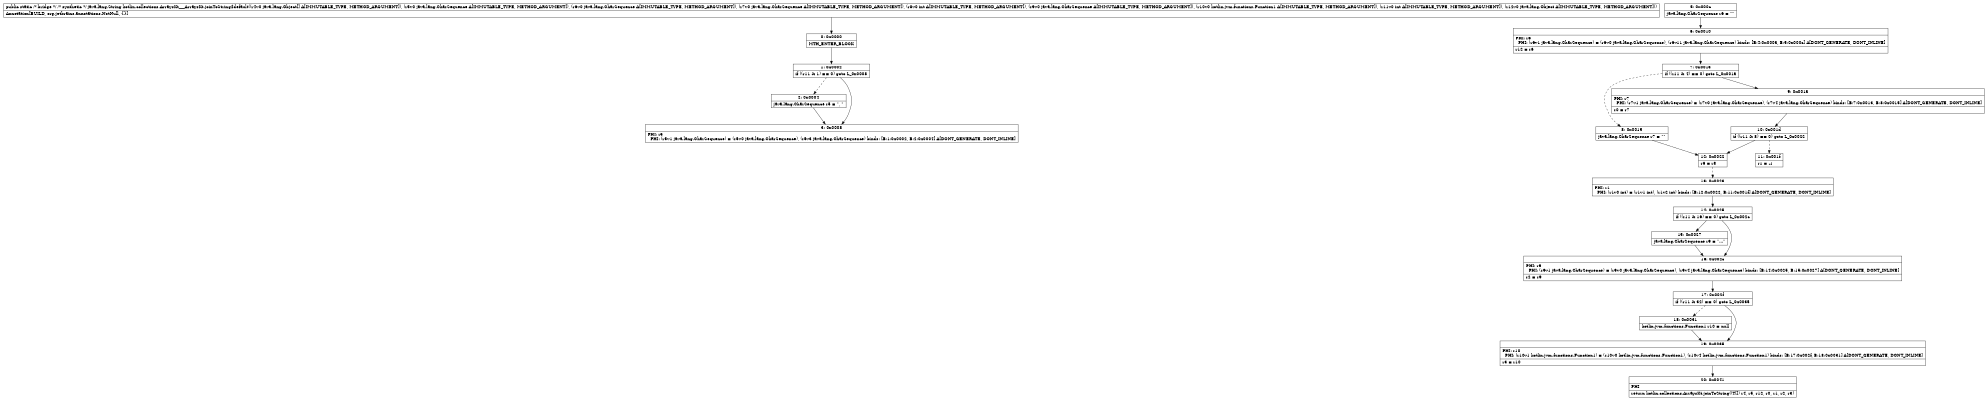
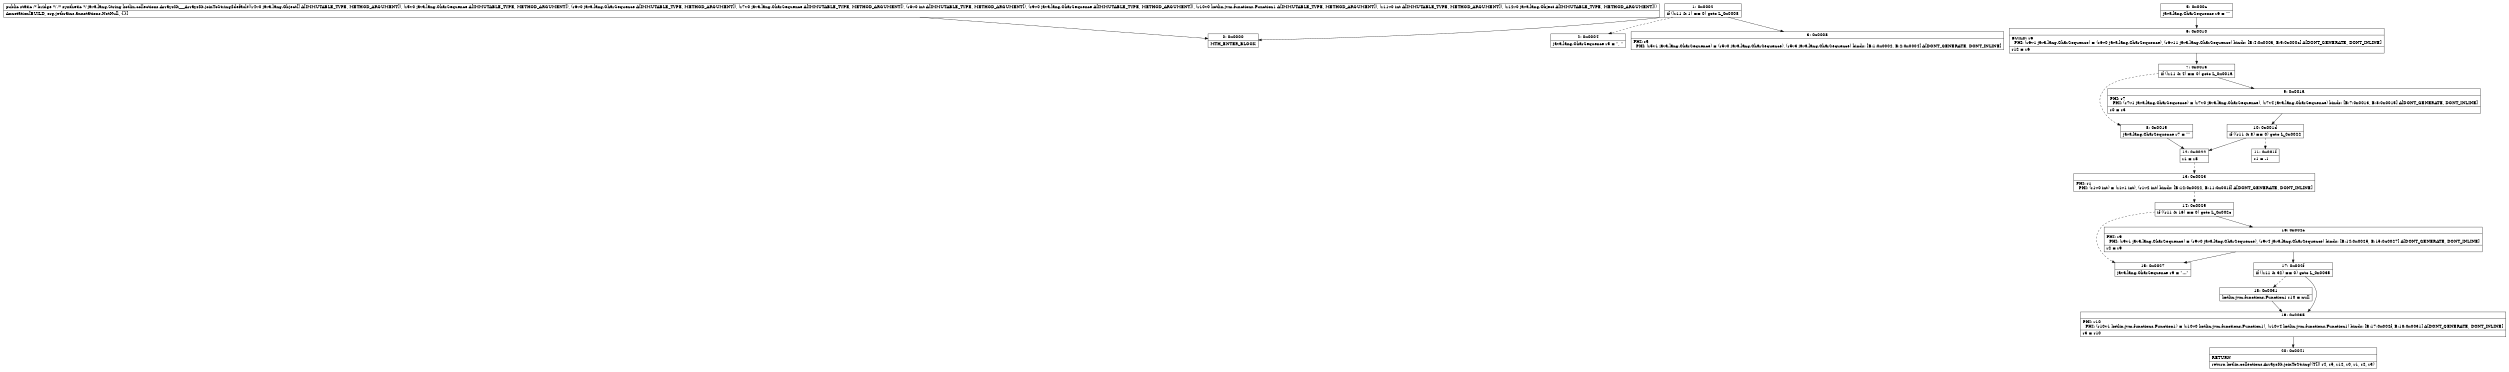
node "6: 0x0010": text "PHI: r6" -> "BUILD: r6"
edge "0: 0x0000" -> "1: 0x0002": reversed
node "9: 0x001a": text "r0 = r7" -> "r0 = r3"
edge "2: 0x0004" -> "3: 0x0008": removed
node "12: 0x0022": text "r6 = r8" -> "r1 = r8"
edge "13: 0x0023" -> "14: 0x0025": style solid -> dashed
edge "14: 0x0025" -> "15: 0x0027": style solid -> dashed
edge "15: 0x0027" -> "16: 0x002c": reversed
node "20: 0x0041": text "PHI" -> "RETURN"
